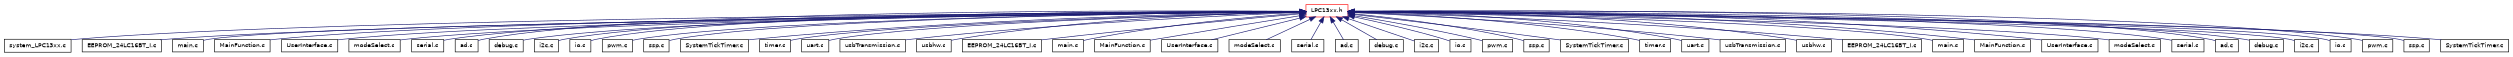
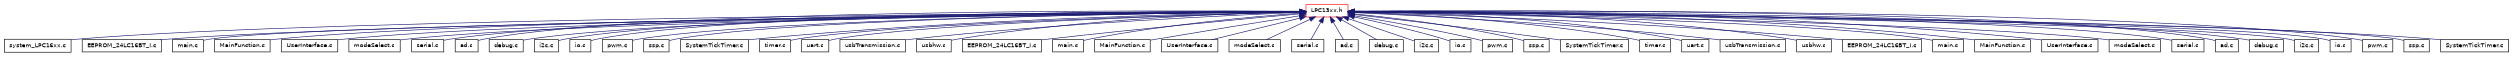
node "system_LPC13xx.c": label "system_LPC13xx.c" -> "system_LPC16xx.c"
